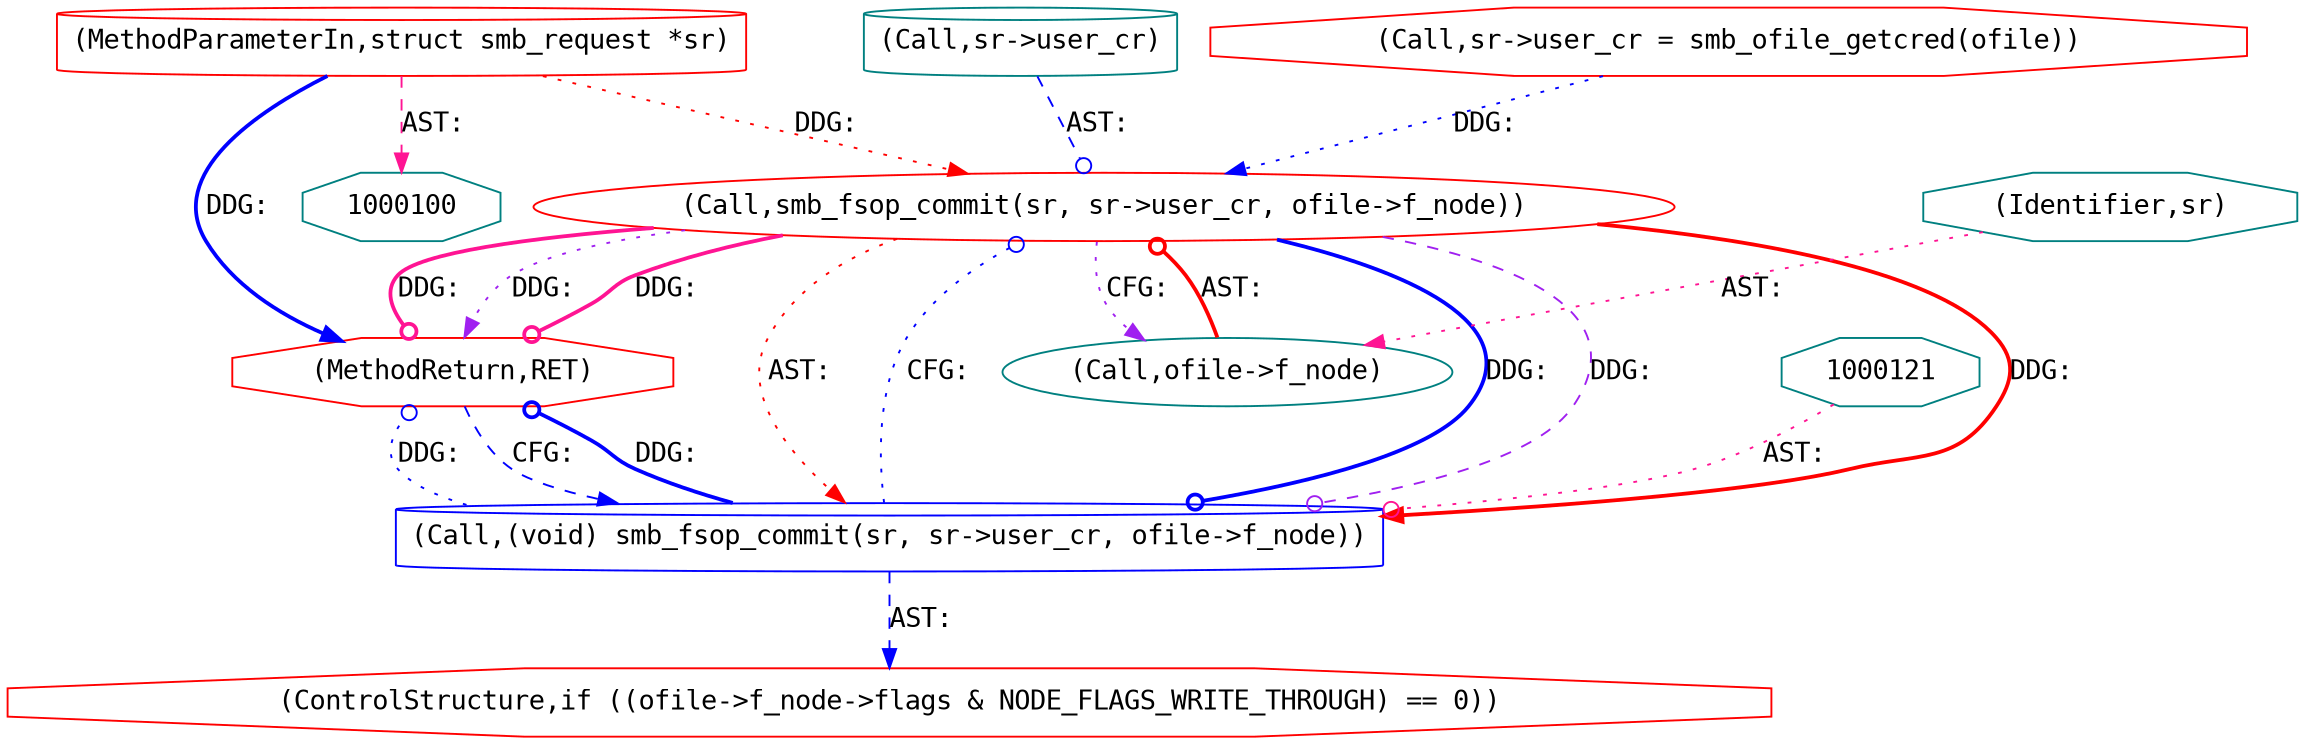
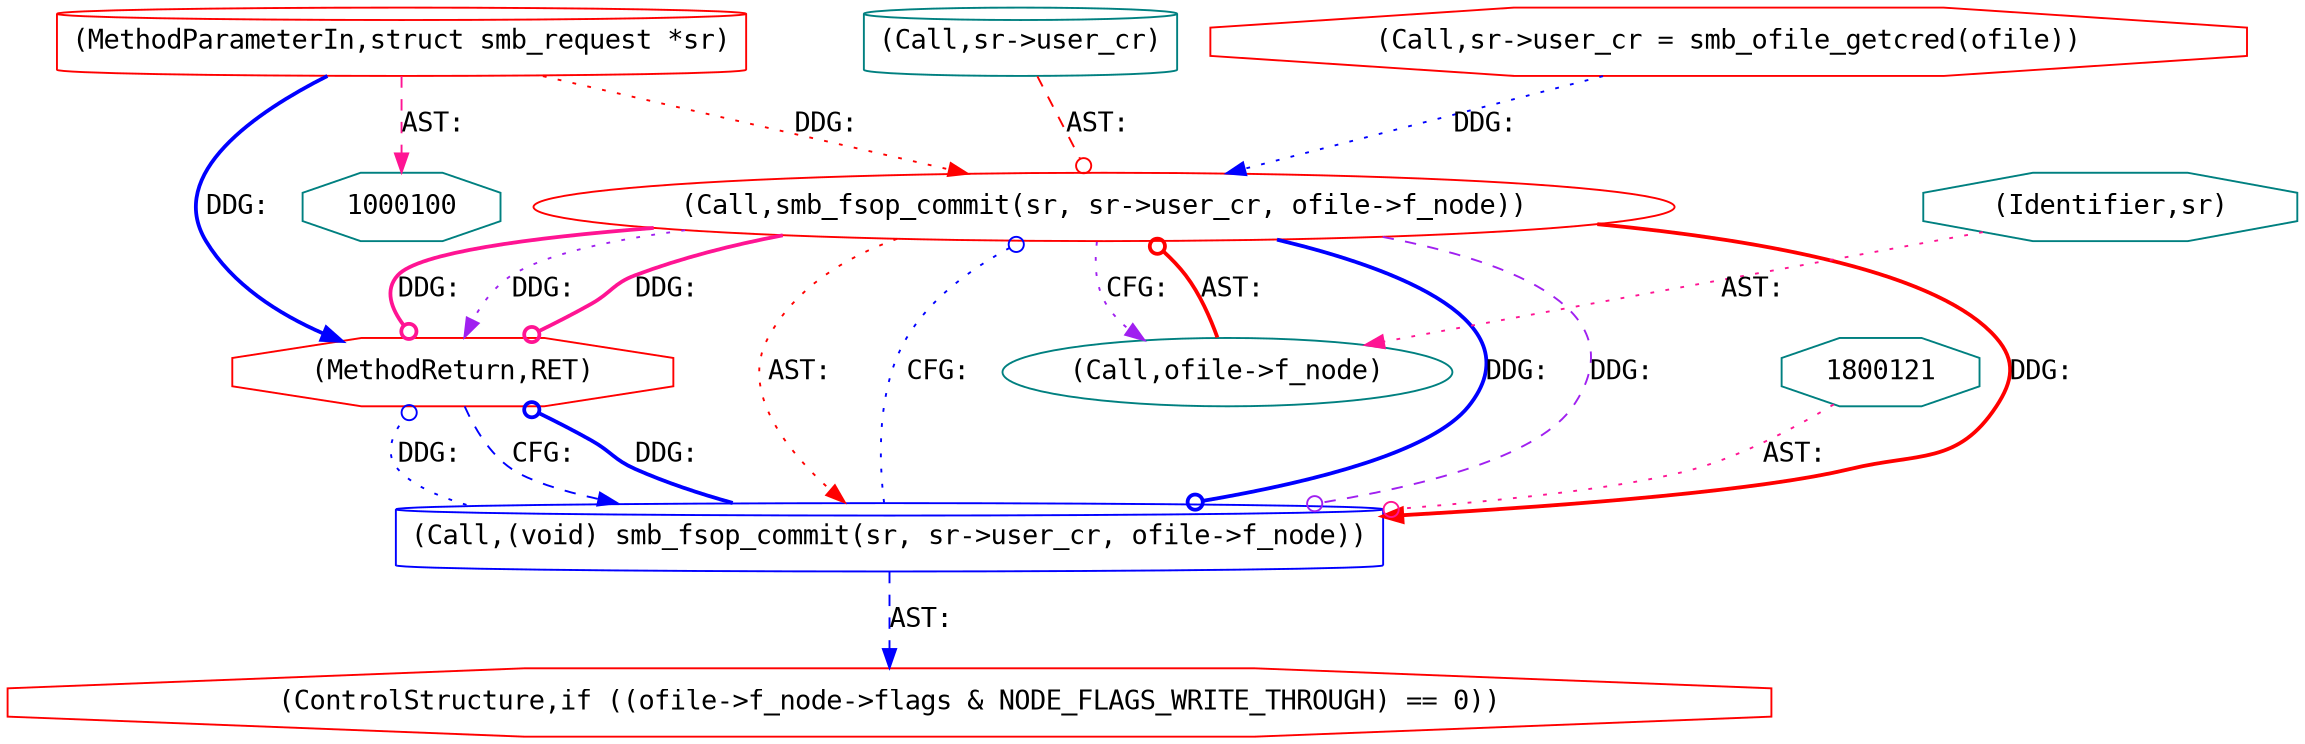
edge "(Call,sr->user_cr)" -> "(Call,smb_fsop_commit(sr, sr->user_cr, ofile->f_node))": color blue -> red
node "1000121": label "1000121" -> "1800121"
